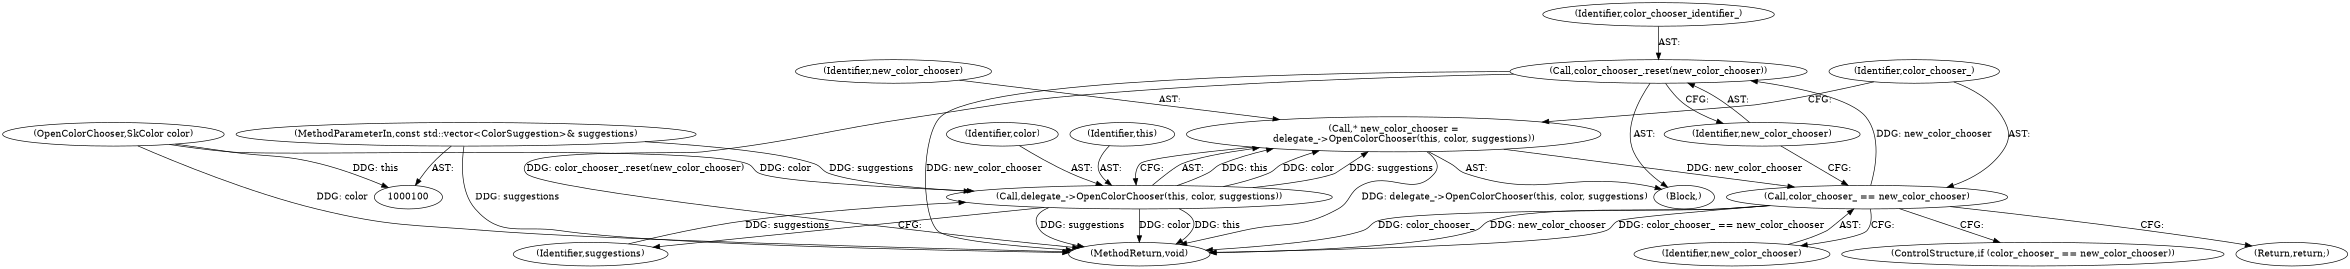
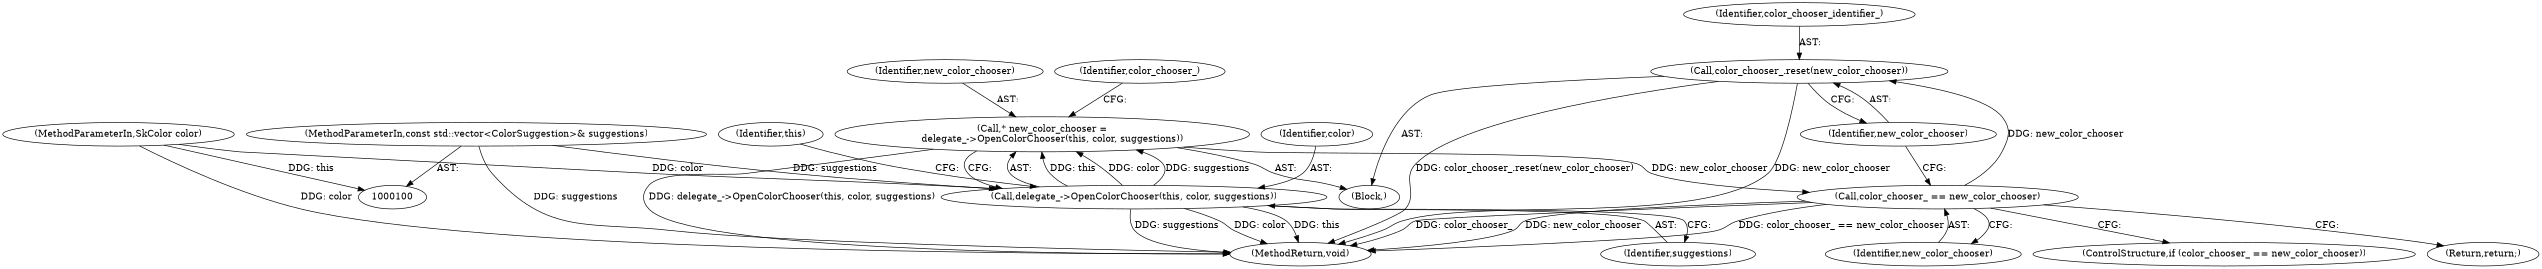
node "(OpenColorChooser,SkColor color)": label "(OpenColorChooser,SkColor color)" -> "(MethodParameterIn,SkColor color)"
edge "(Identifier,color_chooser_)" -> "(Call,color_chooser_ == new_color_chooser)": removed, label "AST:"
edge "(Identifier,this)" -> "(Call,delegate_->OpenColorChooser(this, color, suggestions))": label "AST: " -> "CFG: "
edge "(Identifier,suggestions)" -> "(Call,delegate_->OpenColorChooser(this, color, suggestions))": label "DDG: suggestions" -> "AST: "
